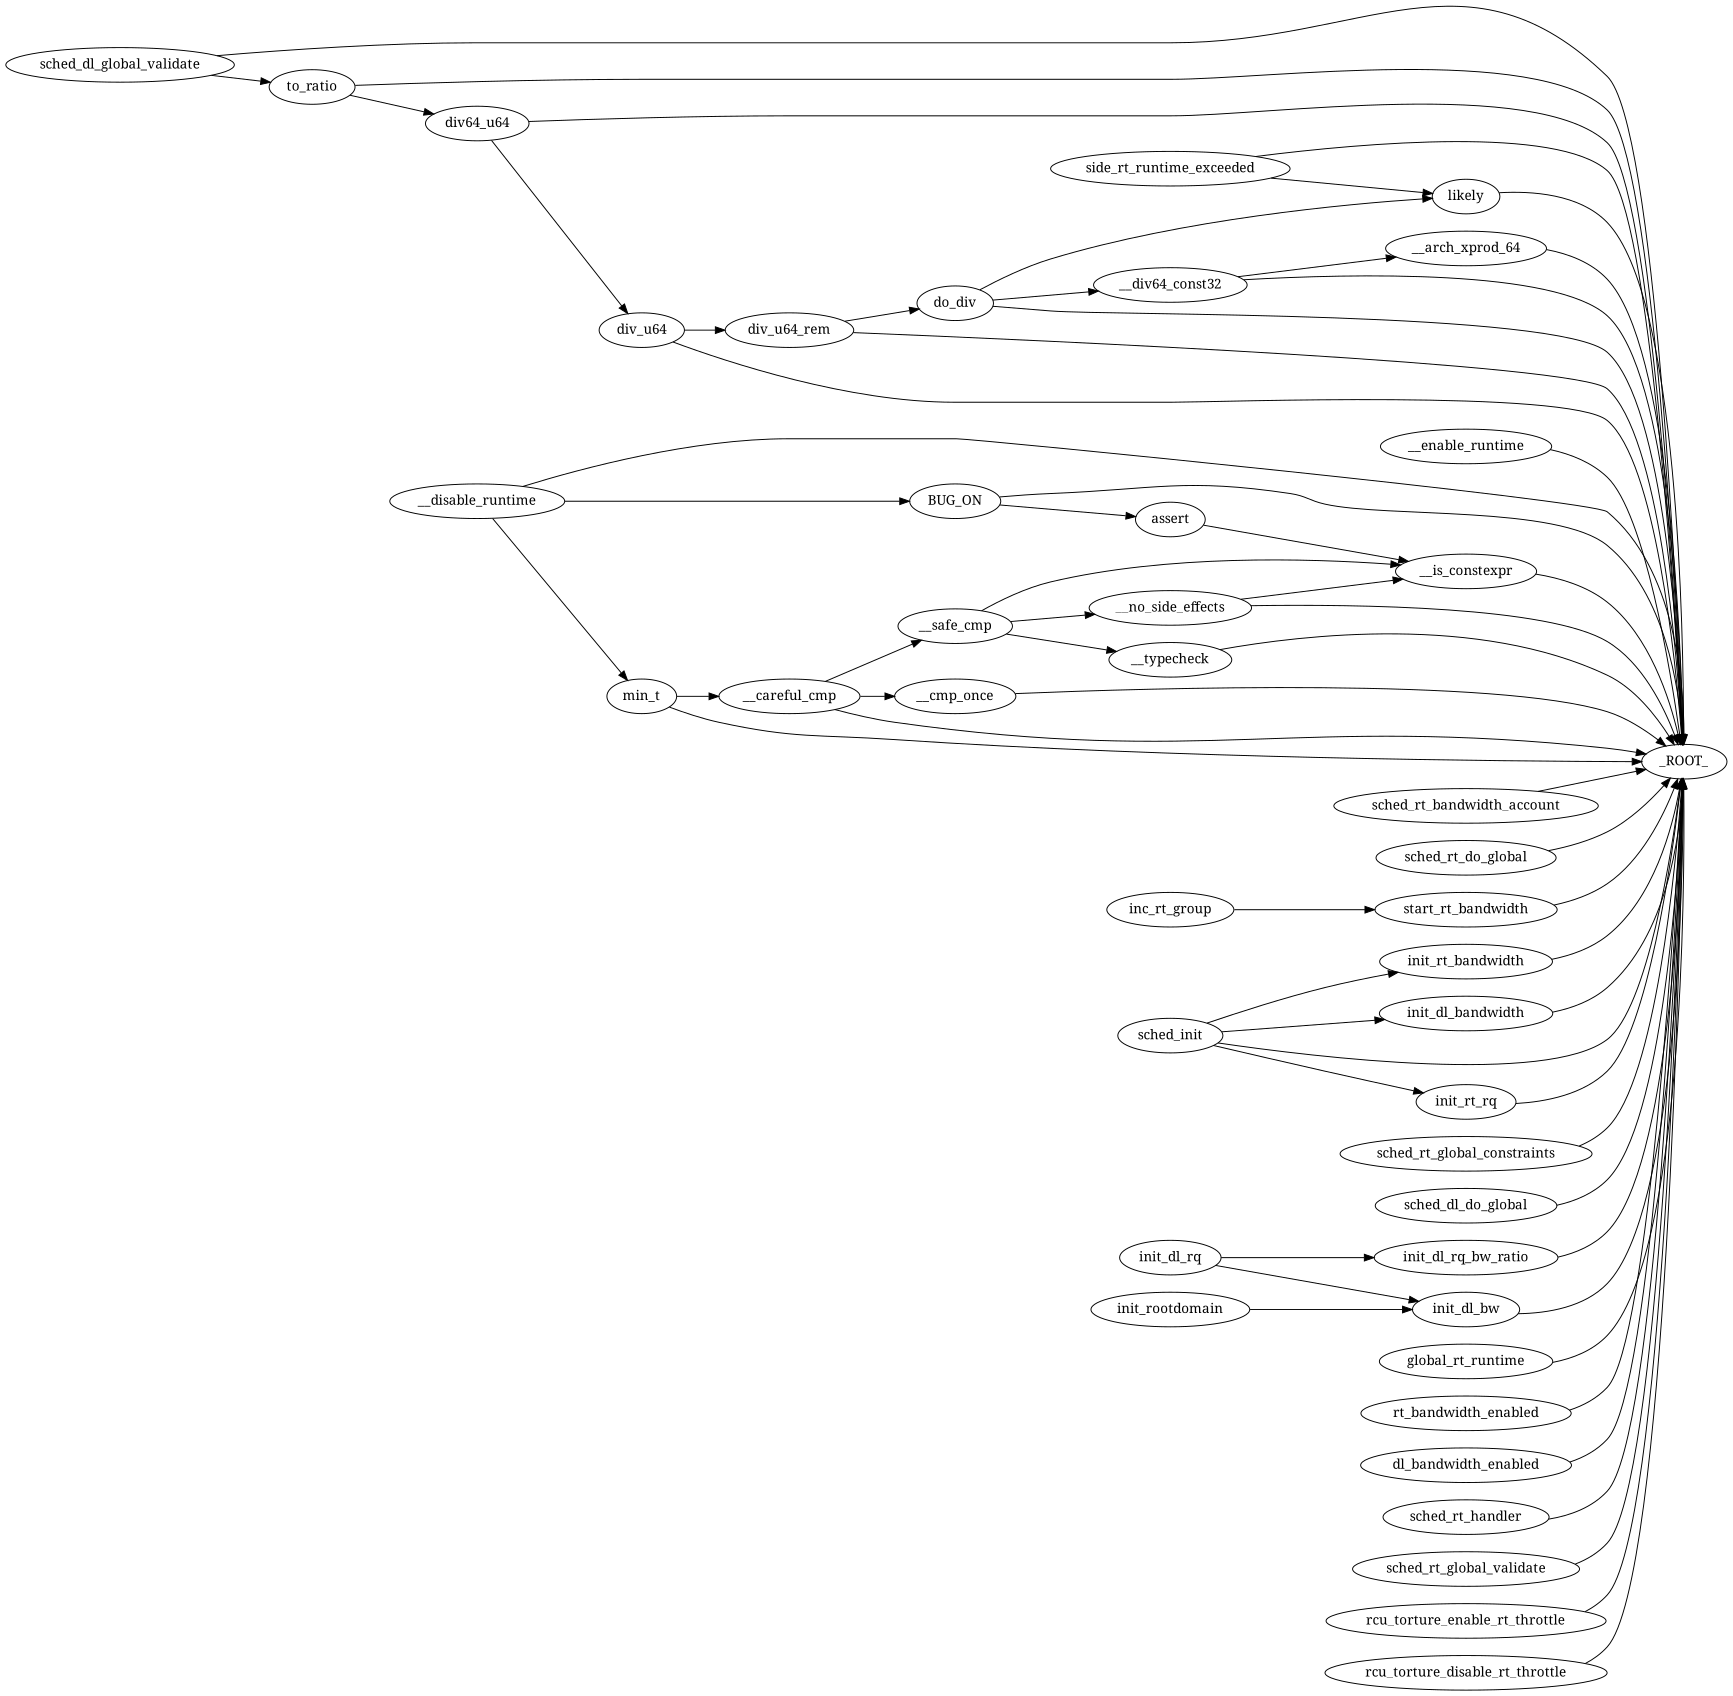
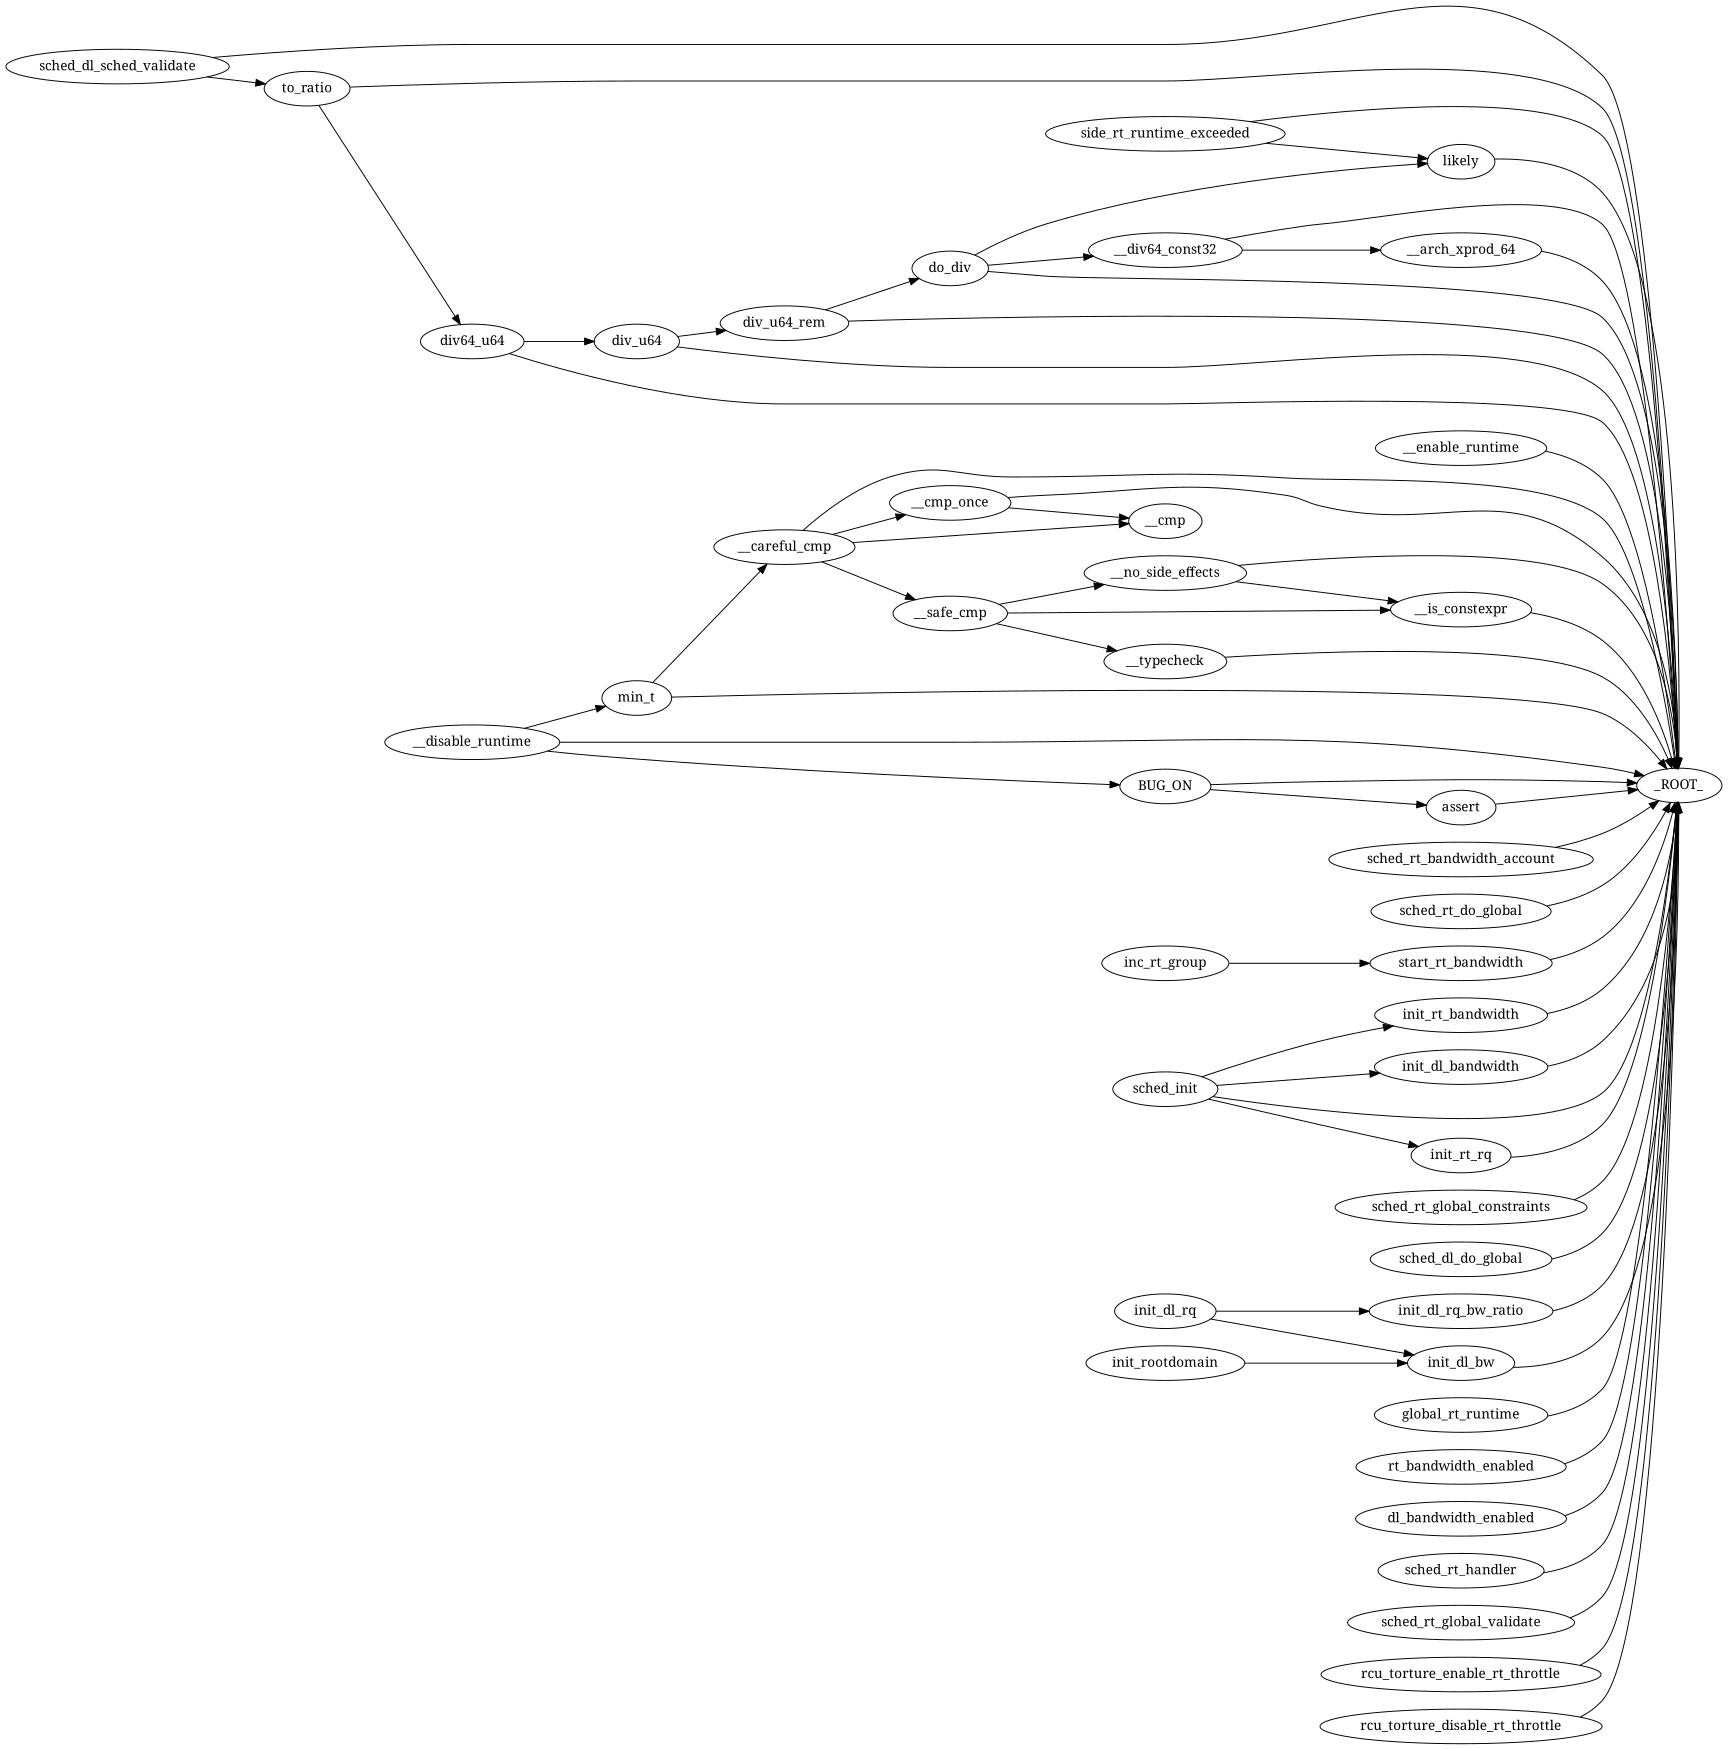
node "sched_dl_global_validate": label "sched_dl_global_validate" -> "sched_dl_sched_validate"
node "__cmp": added
edge "assert" -> "__is_constexpr": now "assert" -> "_ROOT_"
